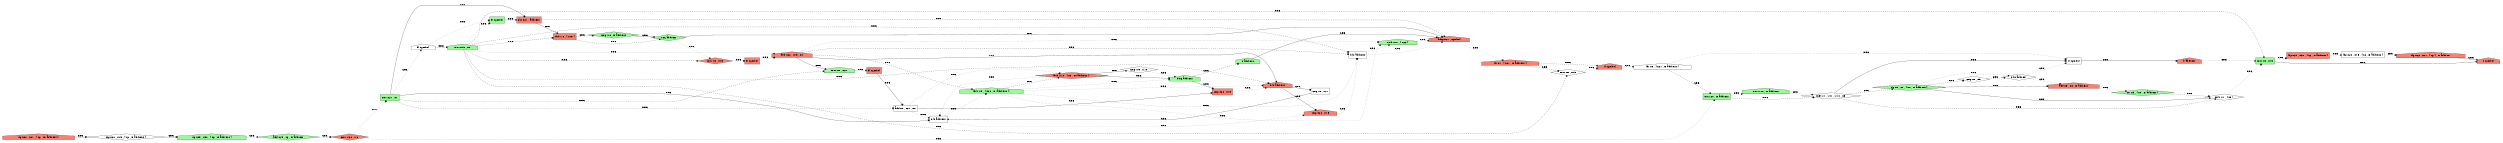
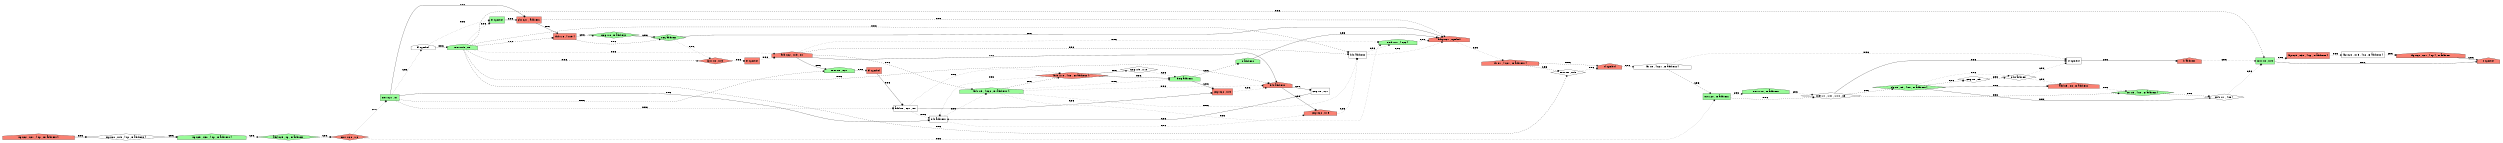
edge "csel w1 , wzr , w10 , ne" -> "strb w1 , [ x8 ]": now "csel w1 , wzr , w10 , ne" -> "str x9 , [ x0 , # address ]"
